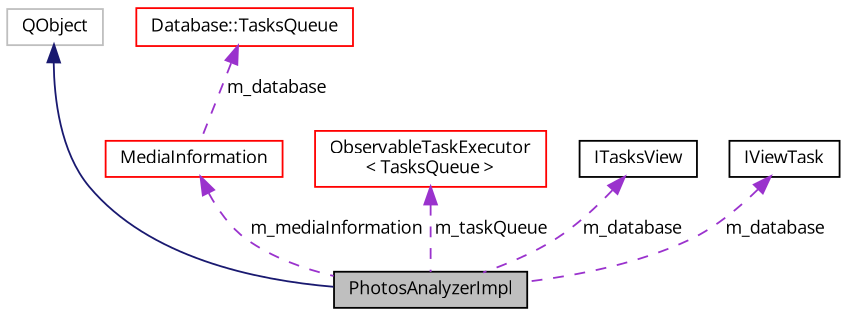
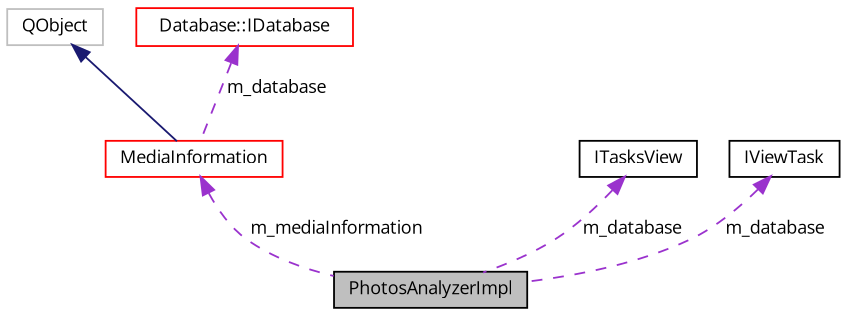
node "Database::TasksQueue": label "Database::TasksQueue" -> "Database::IDatabase"
node "ObservableTaskExecutor < TasksQueue >": removed
edge "PhotosAnalyzerImpl" -> "QObject": now "MediaInformation" -> "QObject"
